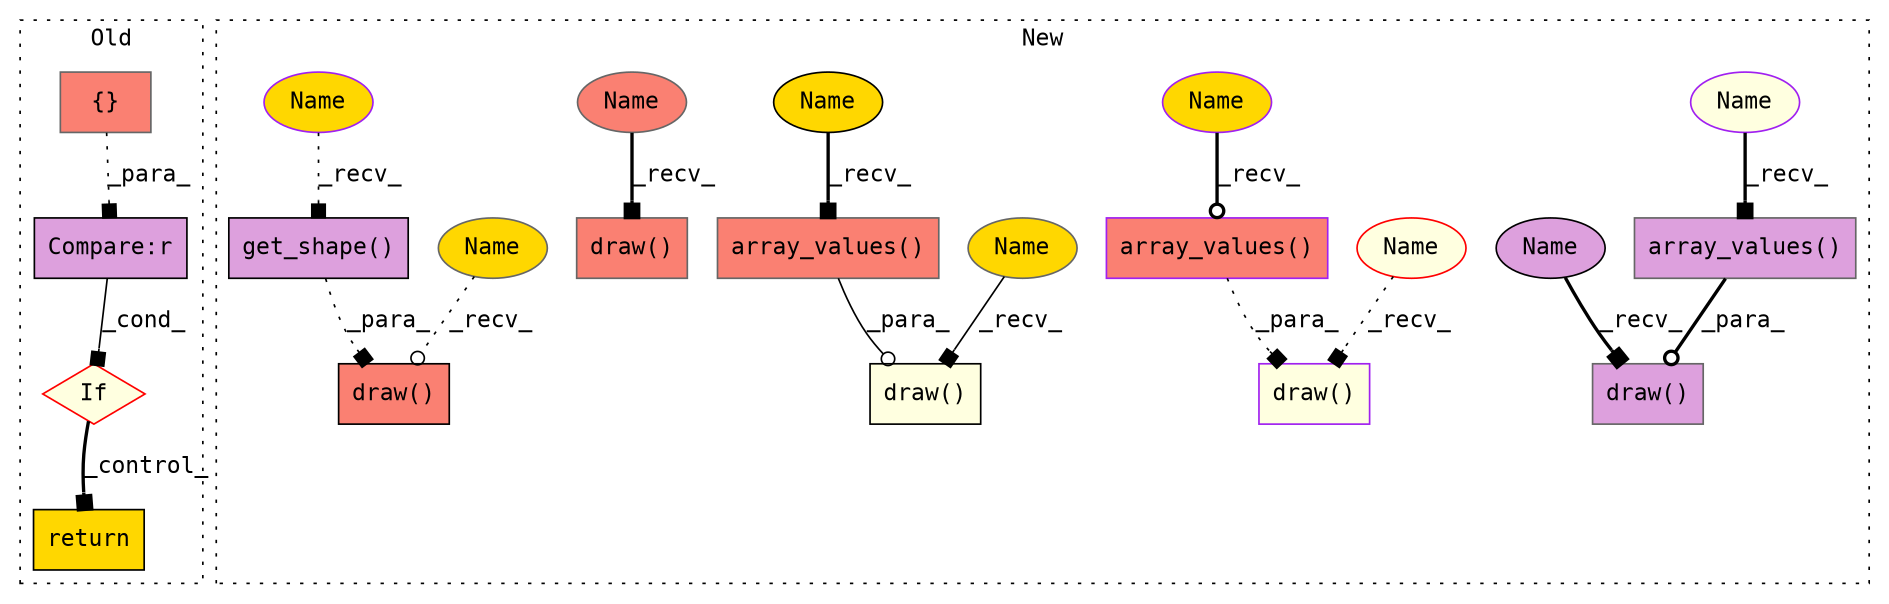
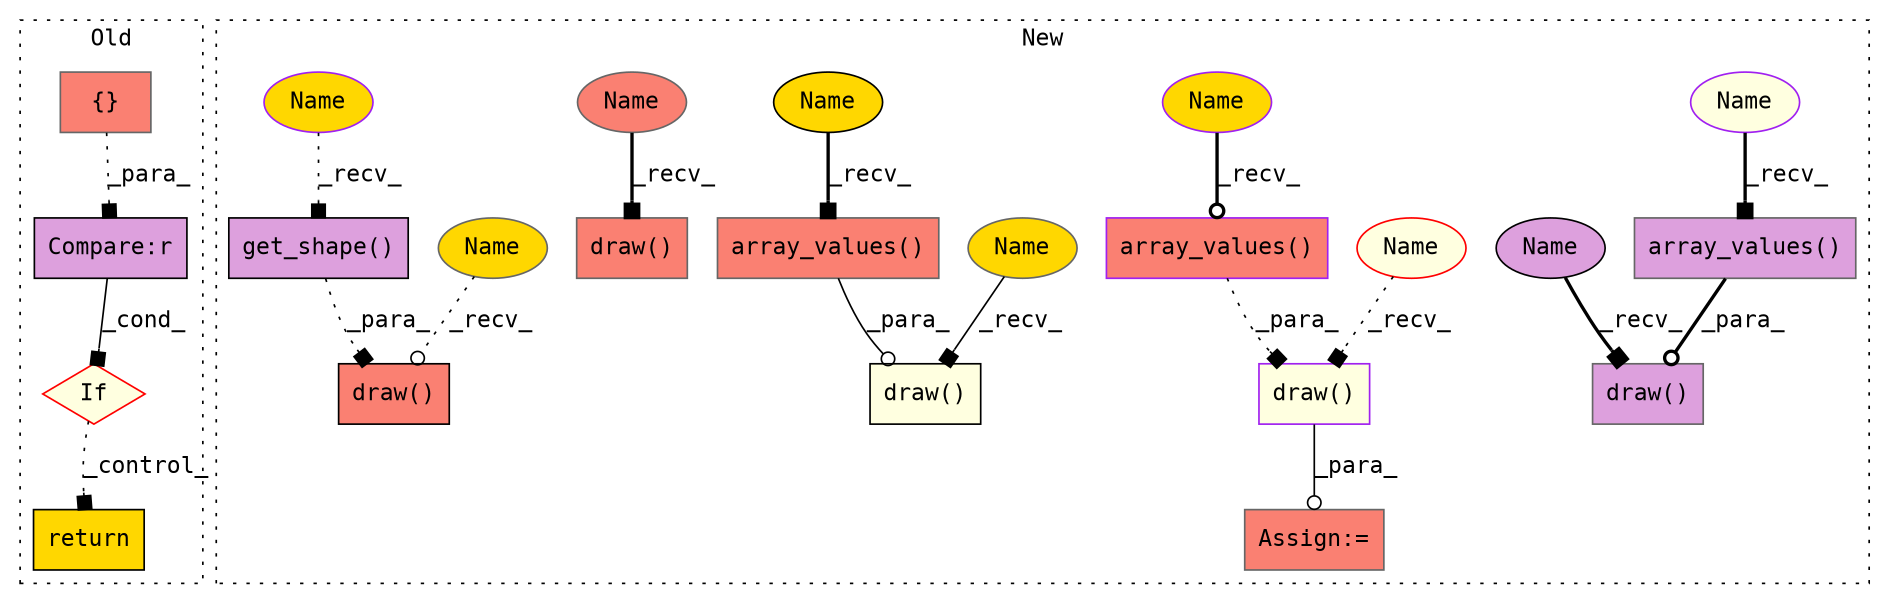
edge "If" -> "return": style bold -> dotted
node "Assign:=": added
